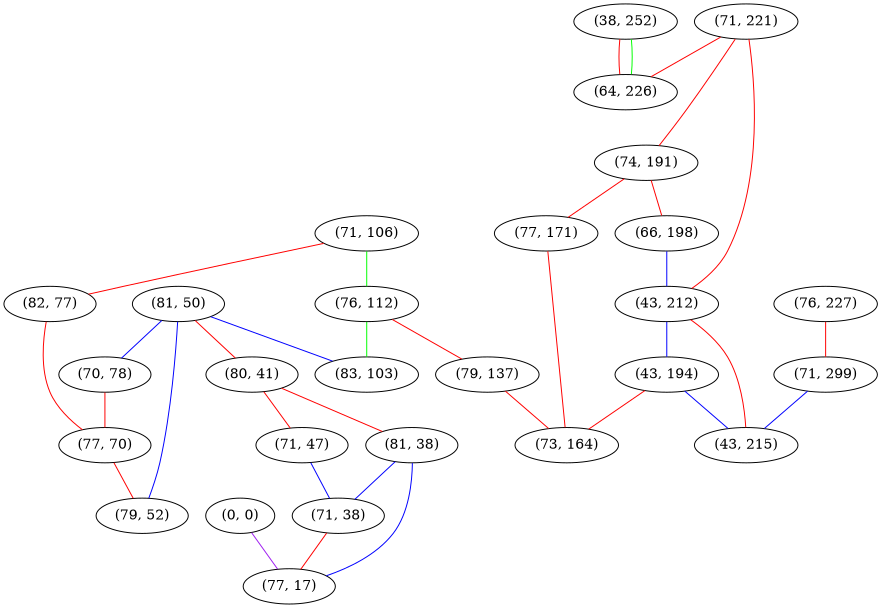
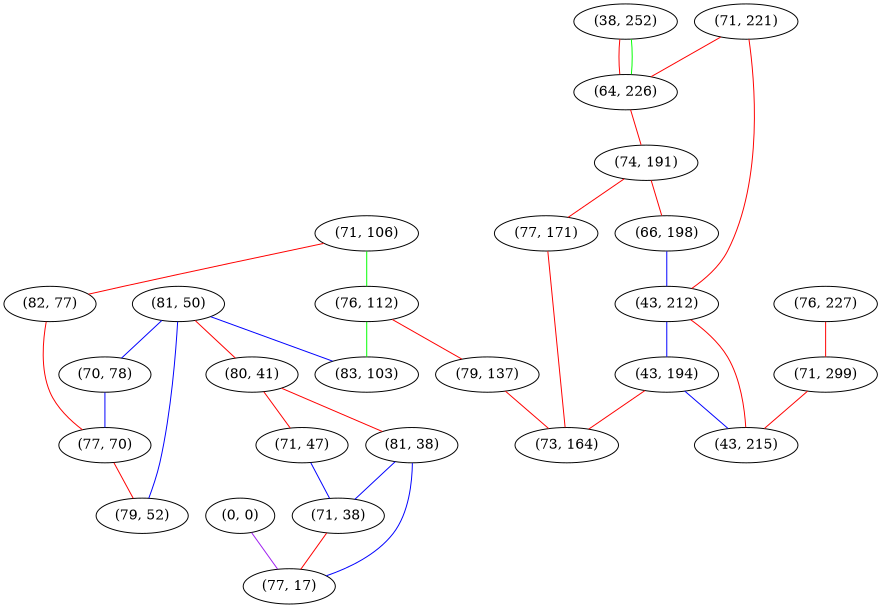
edge "(71, 221)" -- "(74, 191)": now "(64, 226)" -- "(74, 191)"
edge "(70, 78)" -- "(77, 70)": color red -> blue
edge "(71, 299)" -- "(43, 215)": color blue -> red
